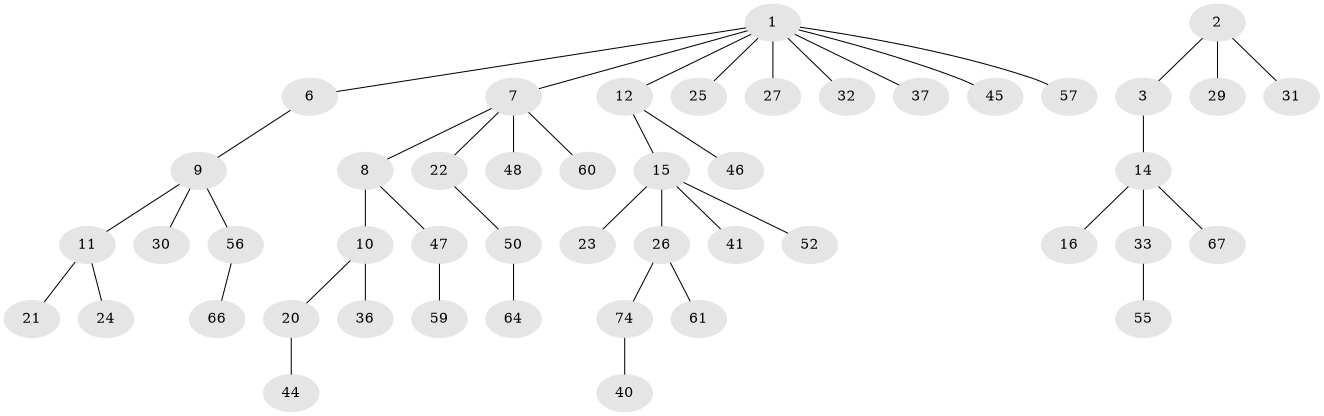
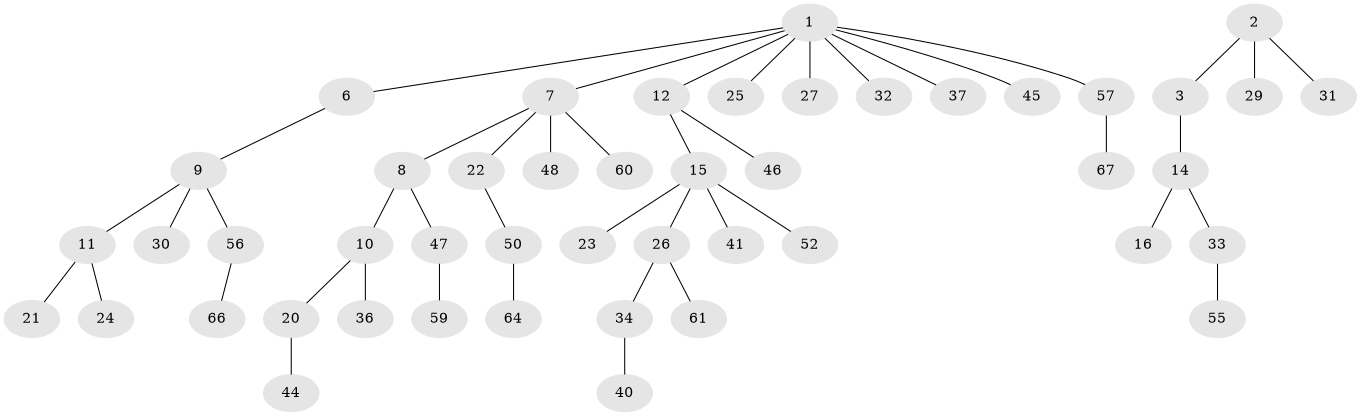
edge "14" -- "67": now "57" -- "67"
node "74": label "74" -> "34"
